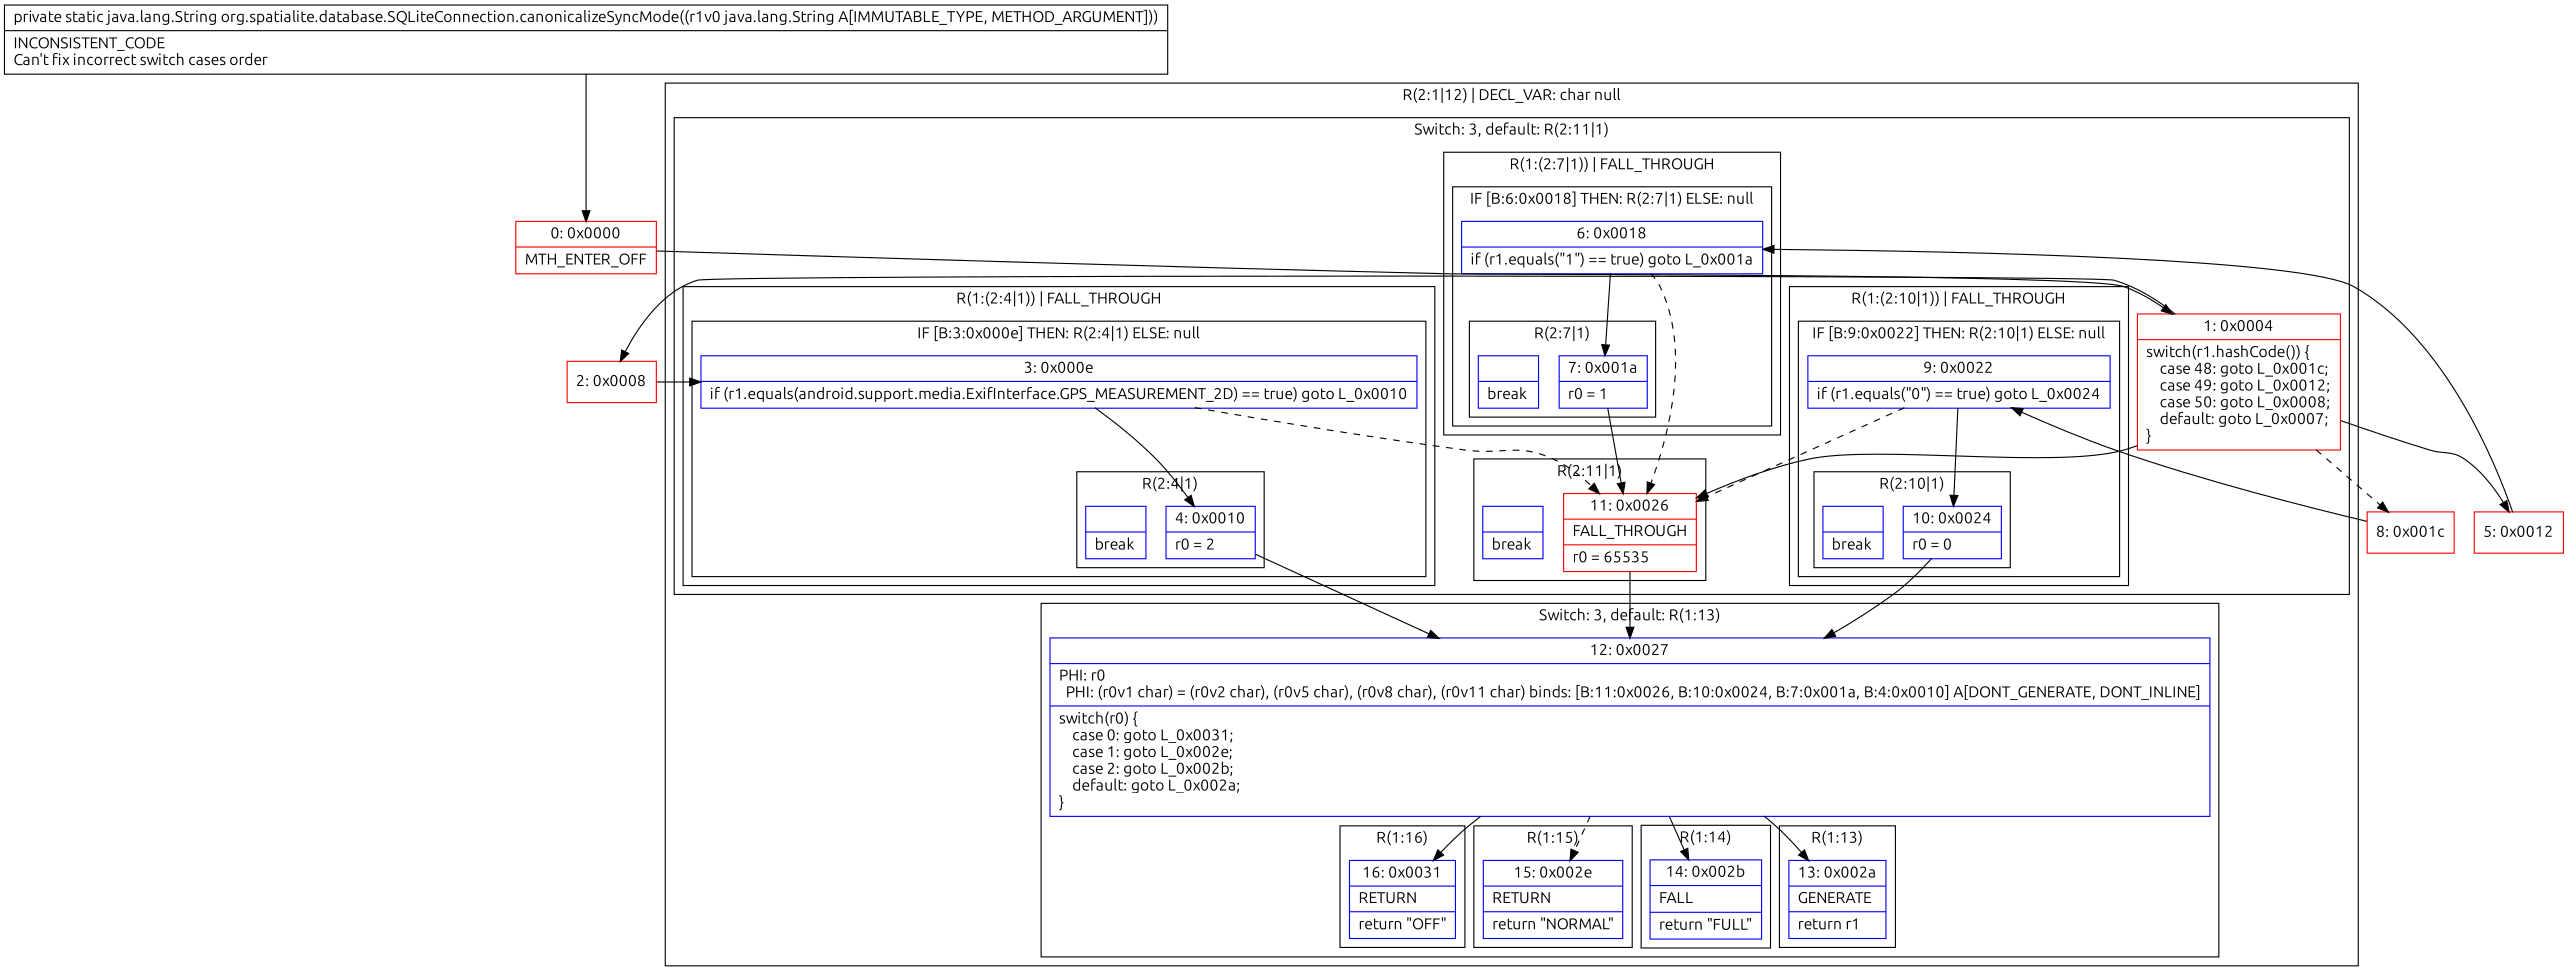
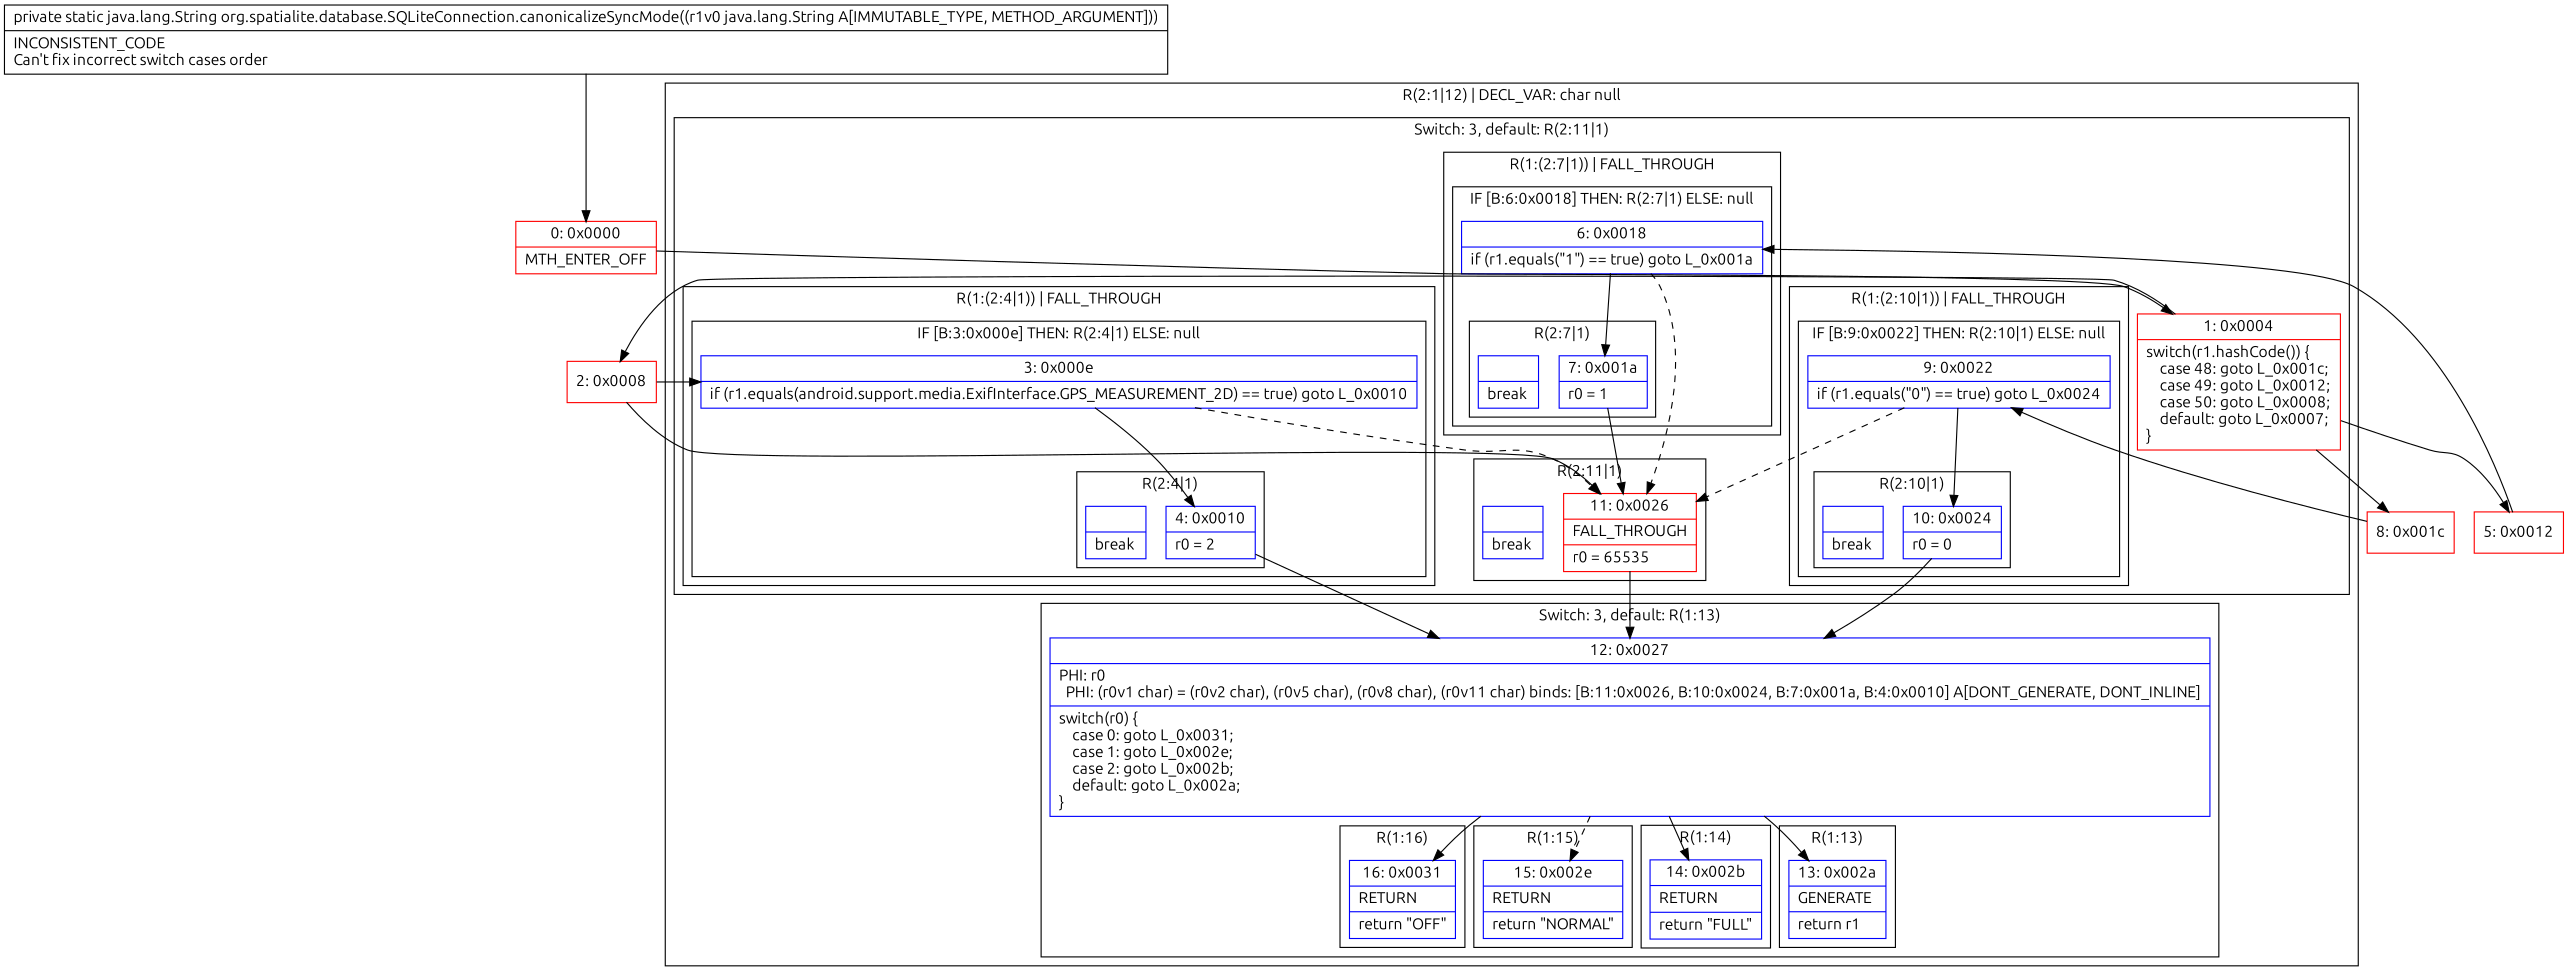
edge "1: 0x0004" -> "11: 0x0026": now "2: 0x0008" -> "11: 0x0026"
edge "1: 0x0004" -> "8: 0x001c": style dashed -> solid
node "14: 0x002b": text "FALL" -> "RETURN"
